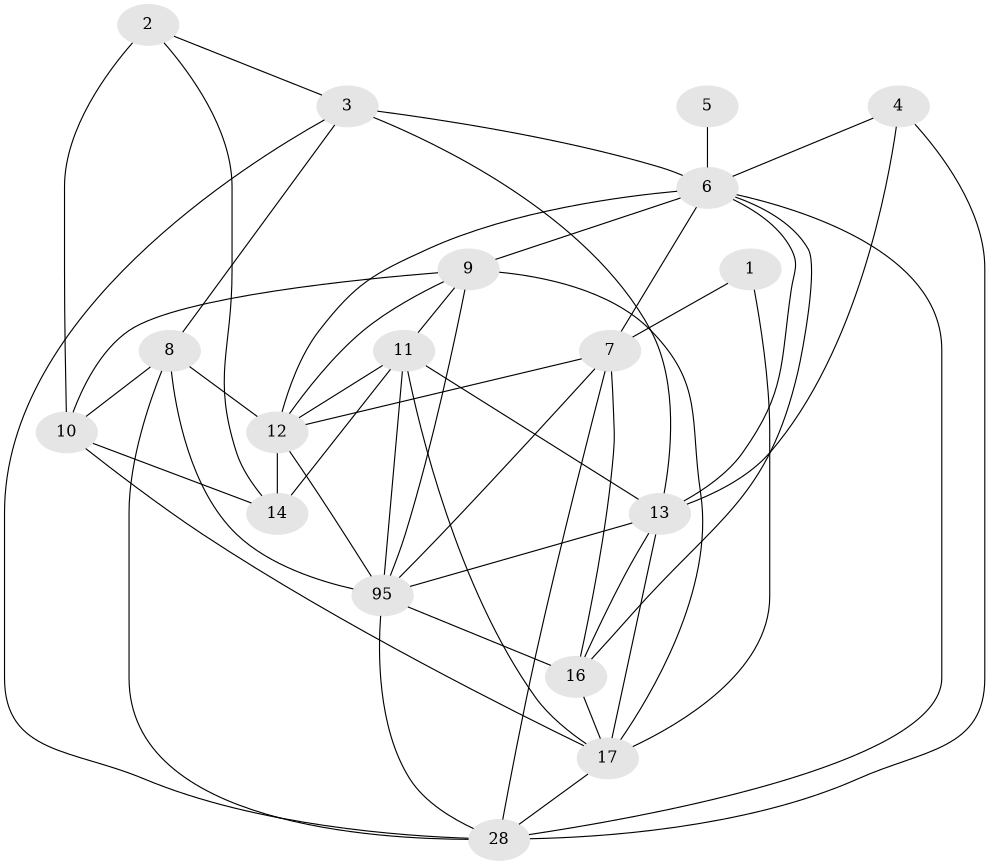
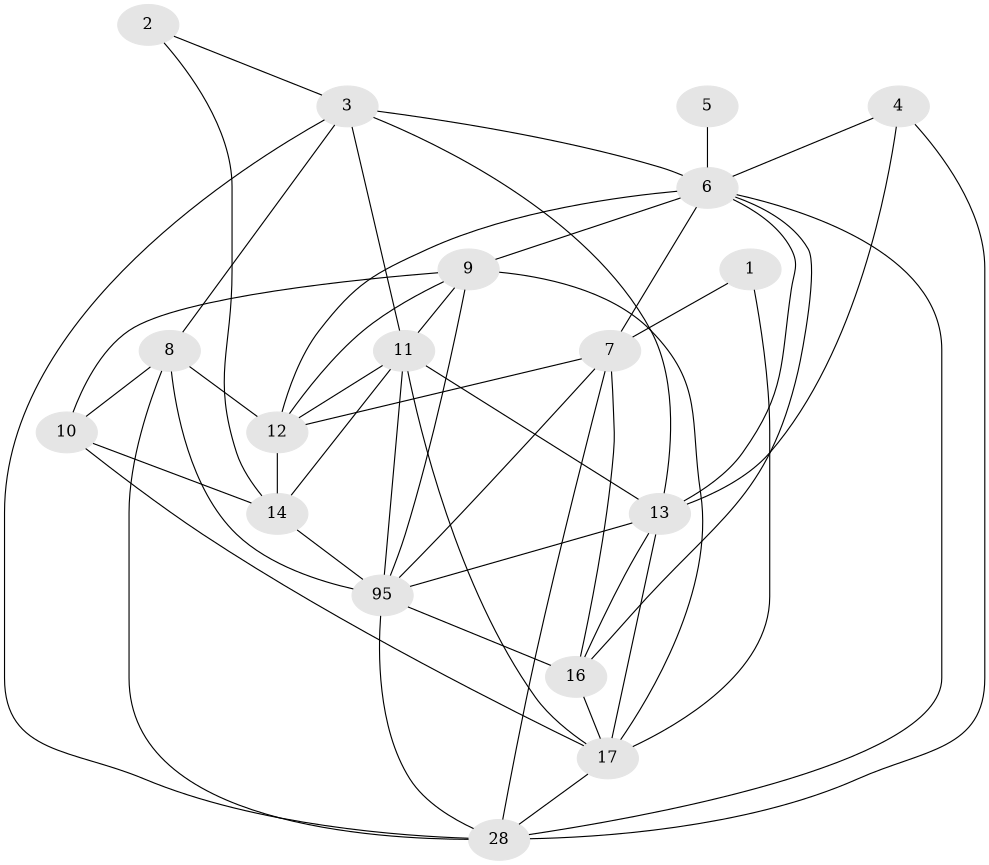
edge "2" -- "10": removed
edge "3" -- "11": added
edge "12" -- "95": now "14" -- "95"
